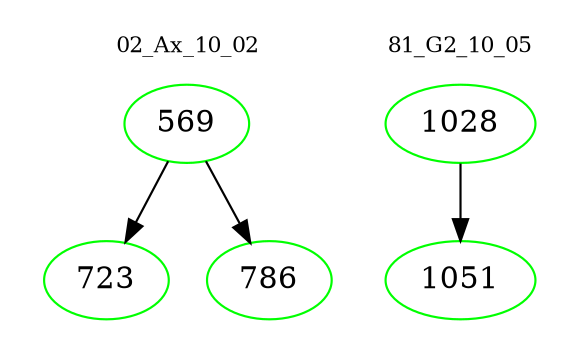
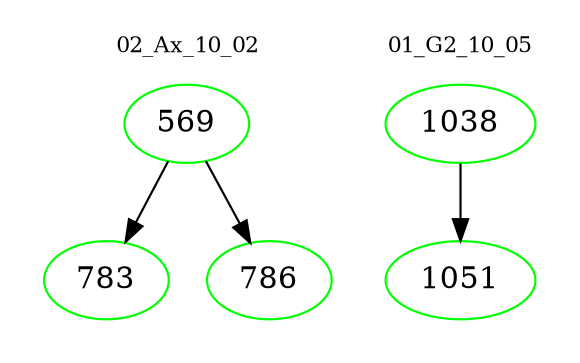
cluster "81_G2_10_05": label "81_G2_10_05" -> "01_G2_10_05"
node "1028": label "1028" -> "1038"
node "723": label "723" -> "783"
